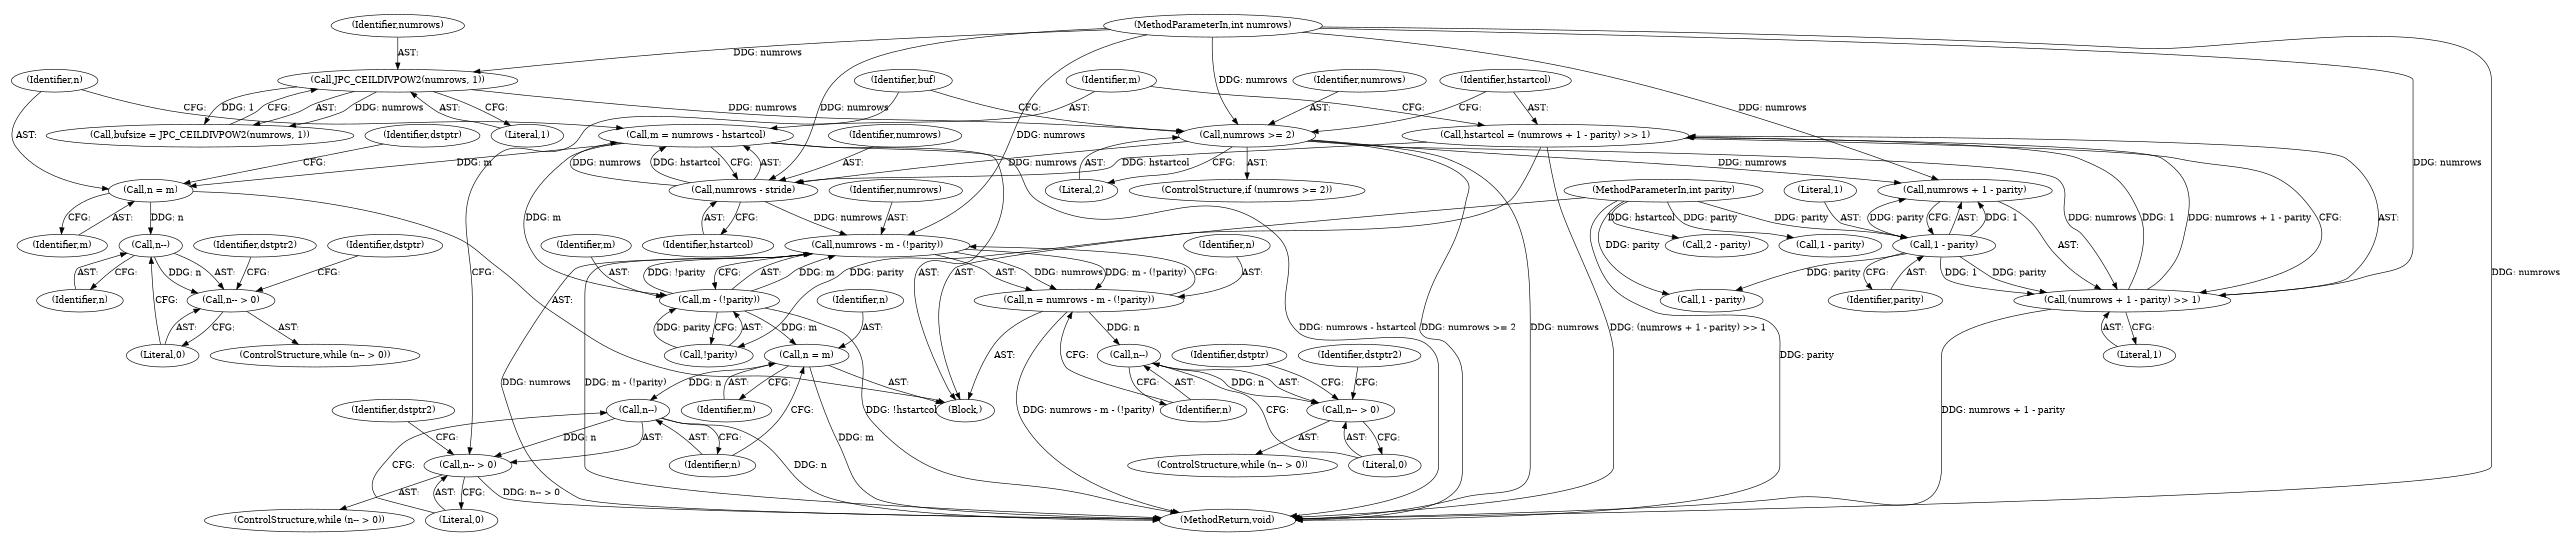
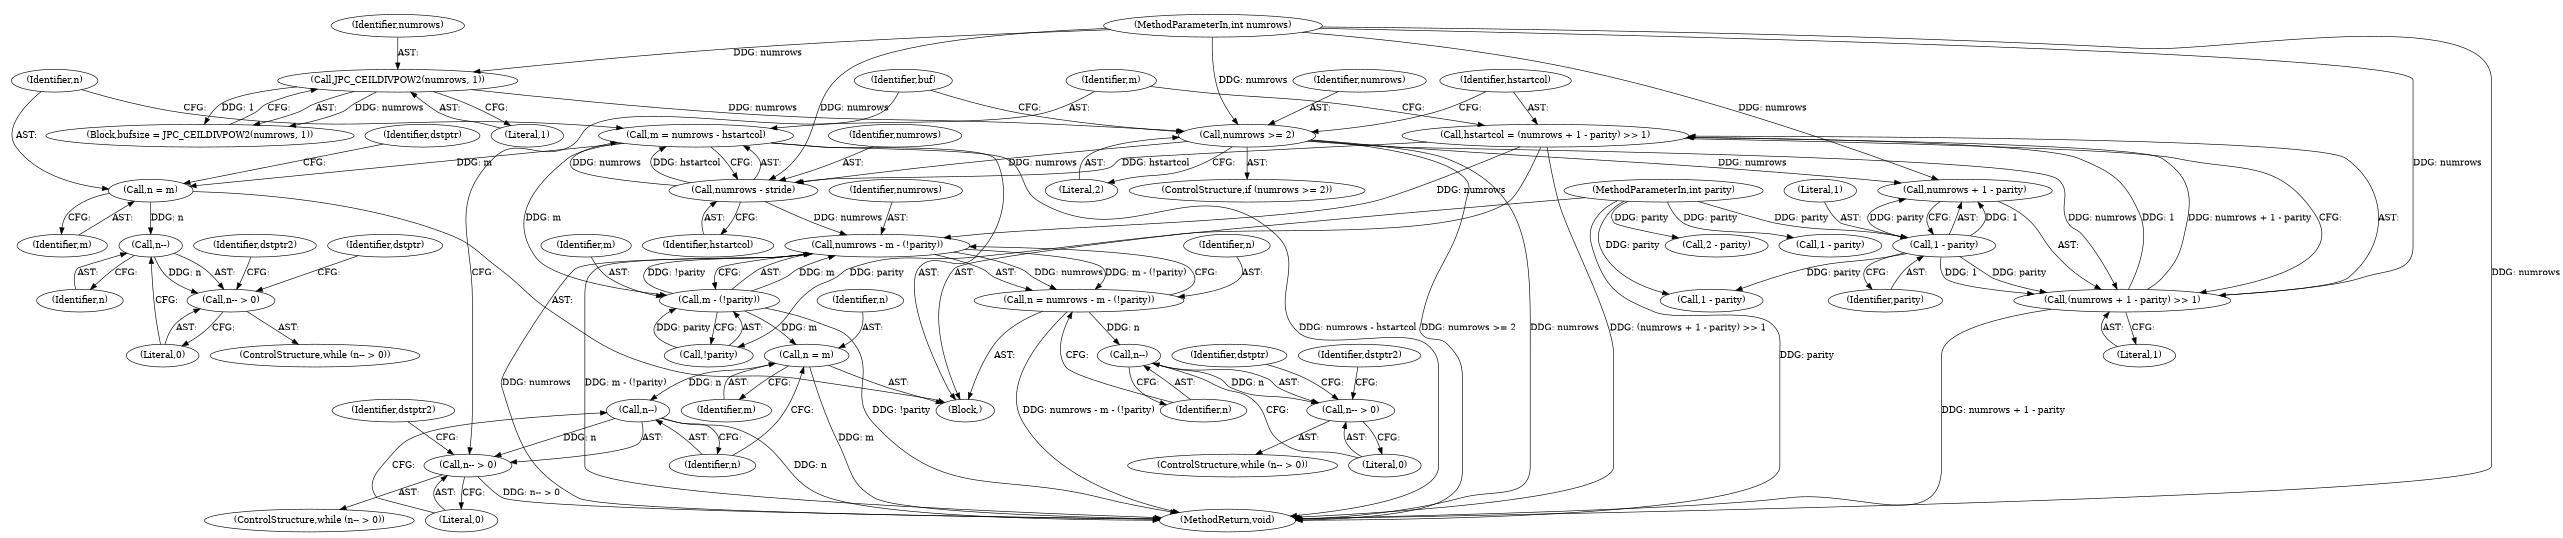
edge "(MethodParameterIn,int numrows)" -> "(Call,numrows - m - (!parity))": now "(Call,hstartcol = (numrows + 1 - parity) >> 1)" -> "(Call,numrows - m - (!parity))"
node "(Call,bufsize = JPC_CEILDIVPOW2(numrows, 1))": label "(Call,bufsize = JPC_CEILDIVPOW2(numrows, 1))" -> "(Block,bufsize = JPC_CEILDIVPOW2(numrows, 1))"
edge "(MethodParameterIn,int parity)" -> "(Call,2 - parity)": label "DDG: hstartcol" -> "DDG: parity"
edge "(Call,m - (!parity))" -> "(MethodReturn,void)": label "DDG: !hstartcol" -> "DDG: !parity"
